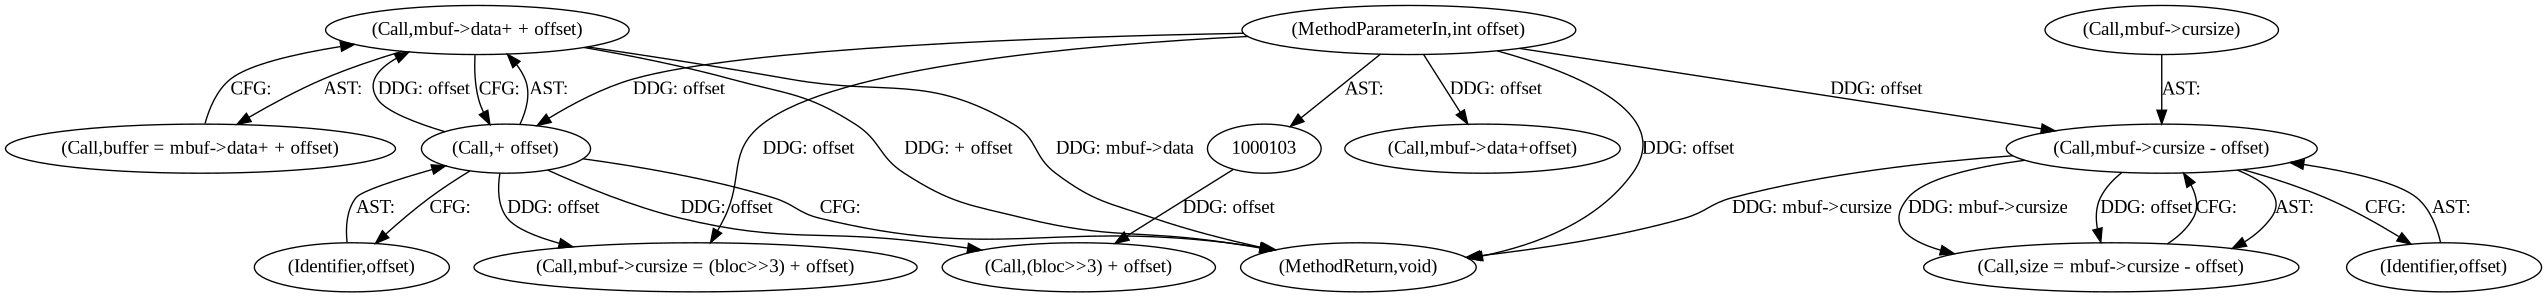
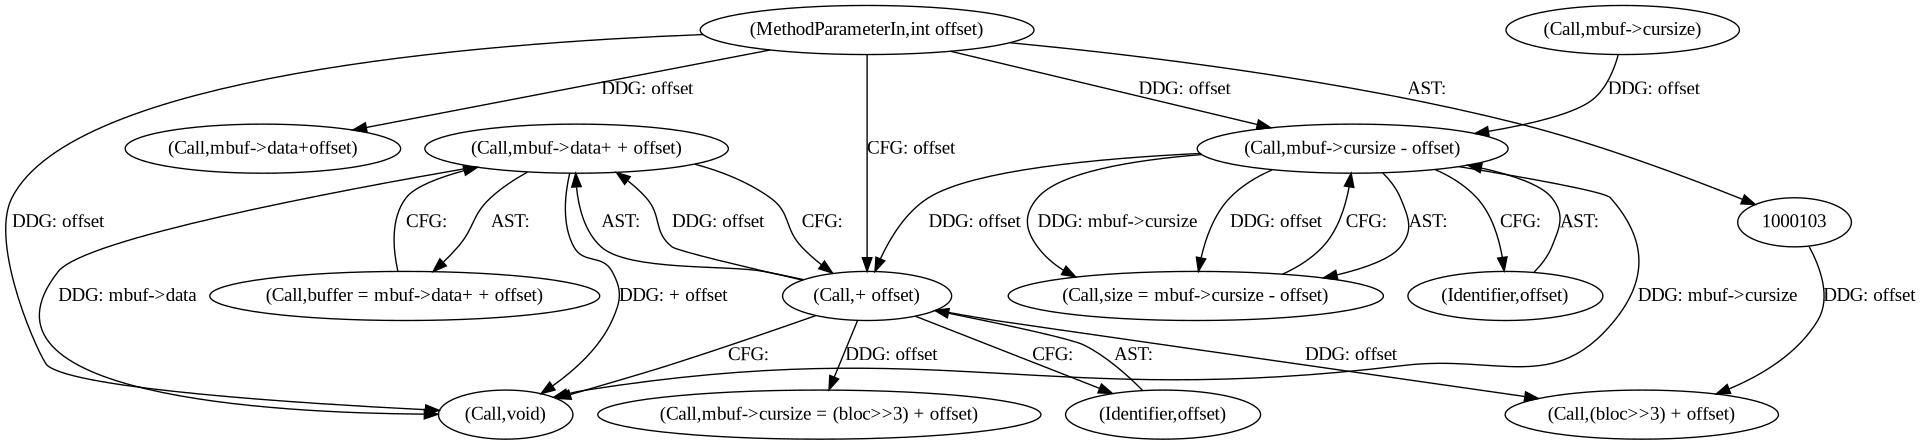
edge "(MethodParameterIn,int offset)" -> "(Call,mbuf->cursize = (bloc>>3) + offset)": removed, label "DDG: offset"
edge "(MethodParameterIn,int offset)" -> "(Call,+ offset)": label "DDG: offset" -> "CFG: offset"
edge "(Call,mbuf->cursize)" -> "(Call,mbuf->cursize - offset)": label "AST: " -> "DDG: offset"
edge "(Call,mbuf->cursize - offset)" -> "(Call,+ offset)": added, label "DDG: offset"
node "(MethodReturn,void)": label "(MethodReturn,void)" -> "(Call,void)"
